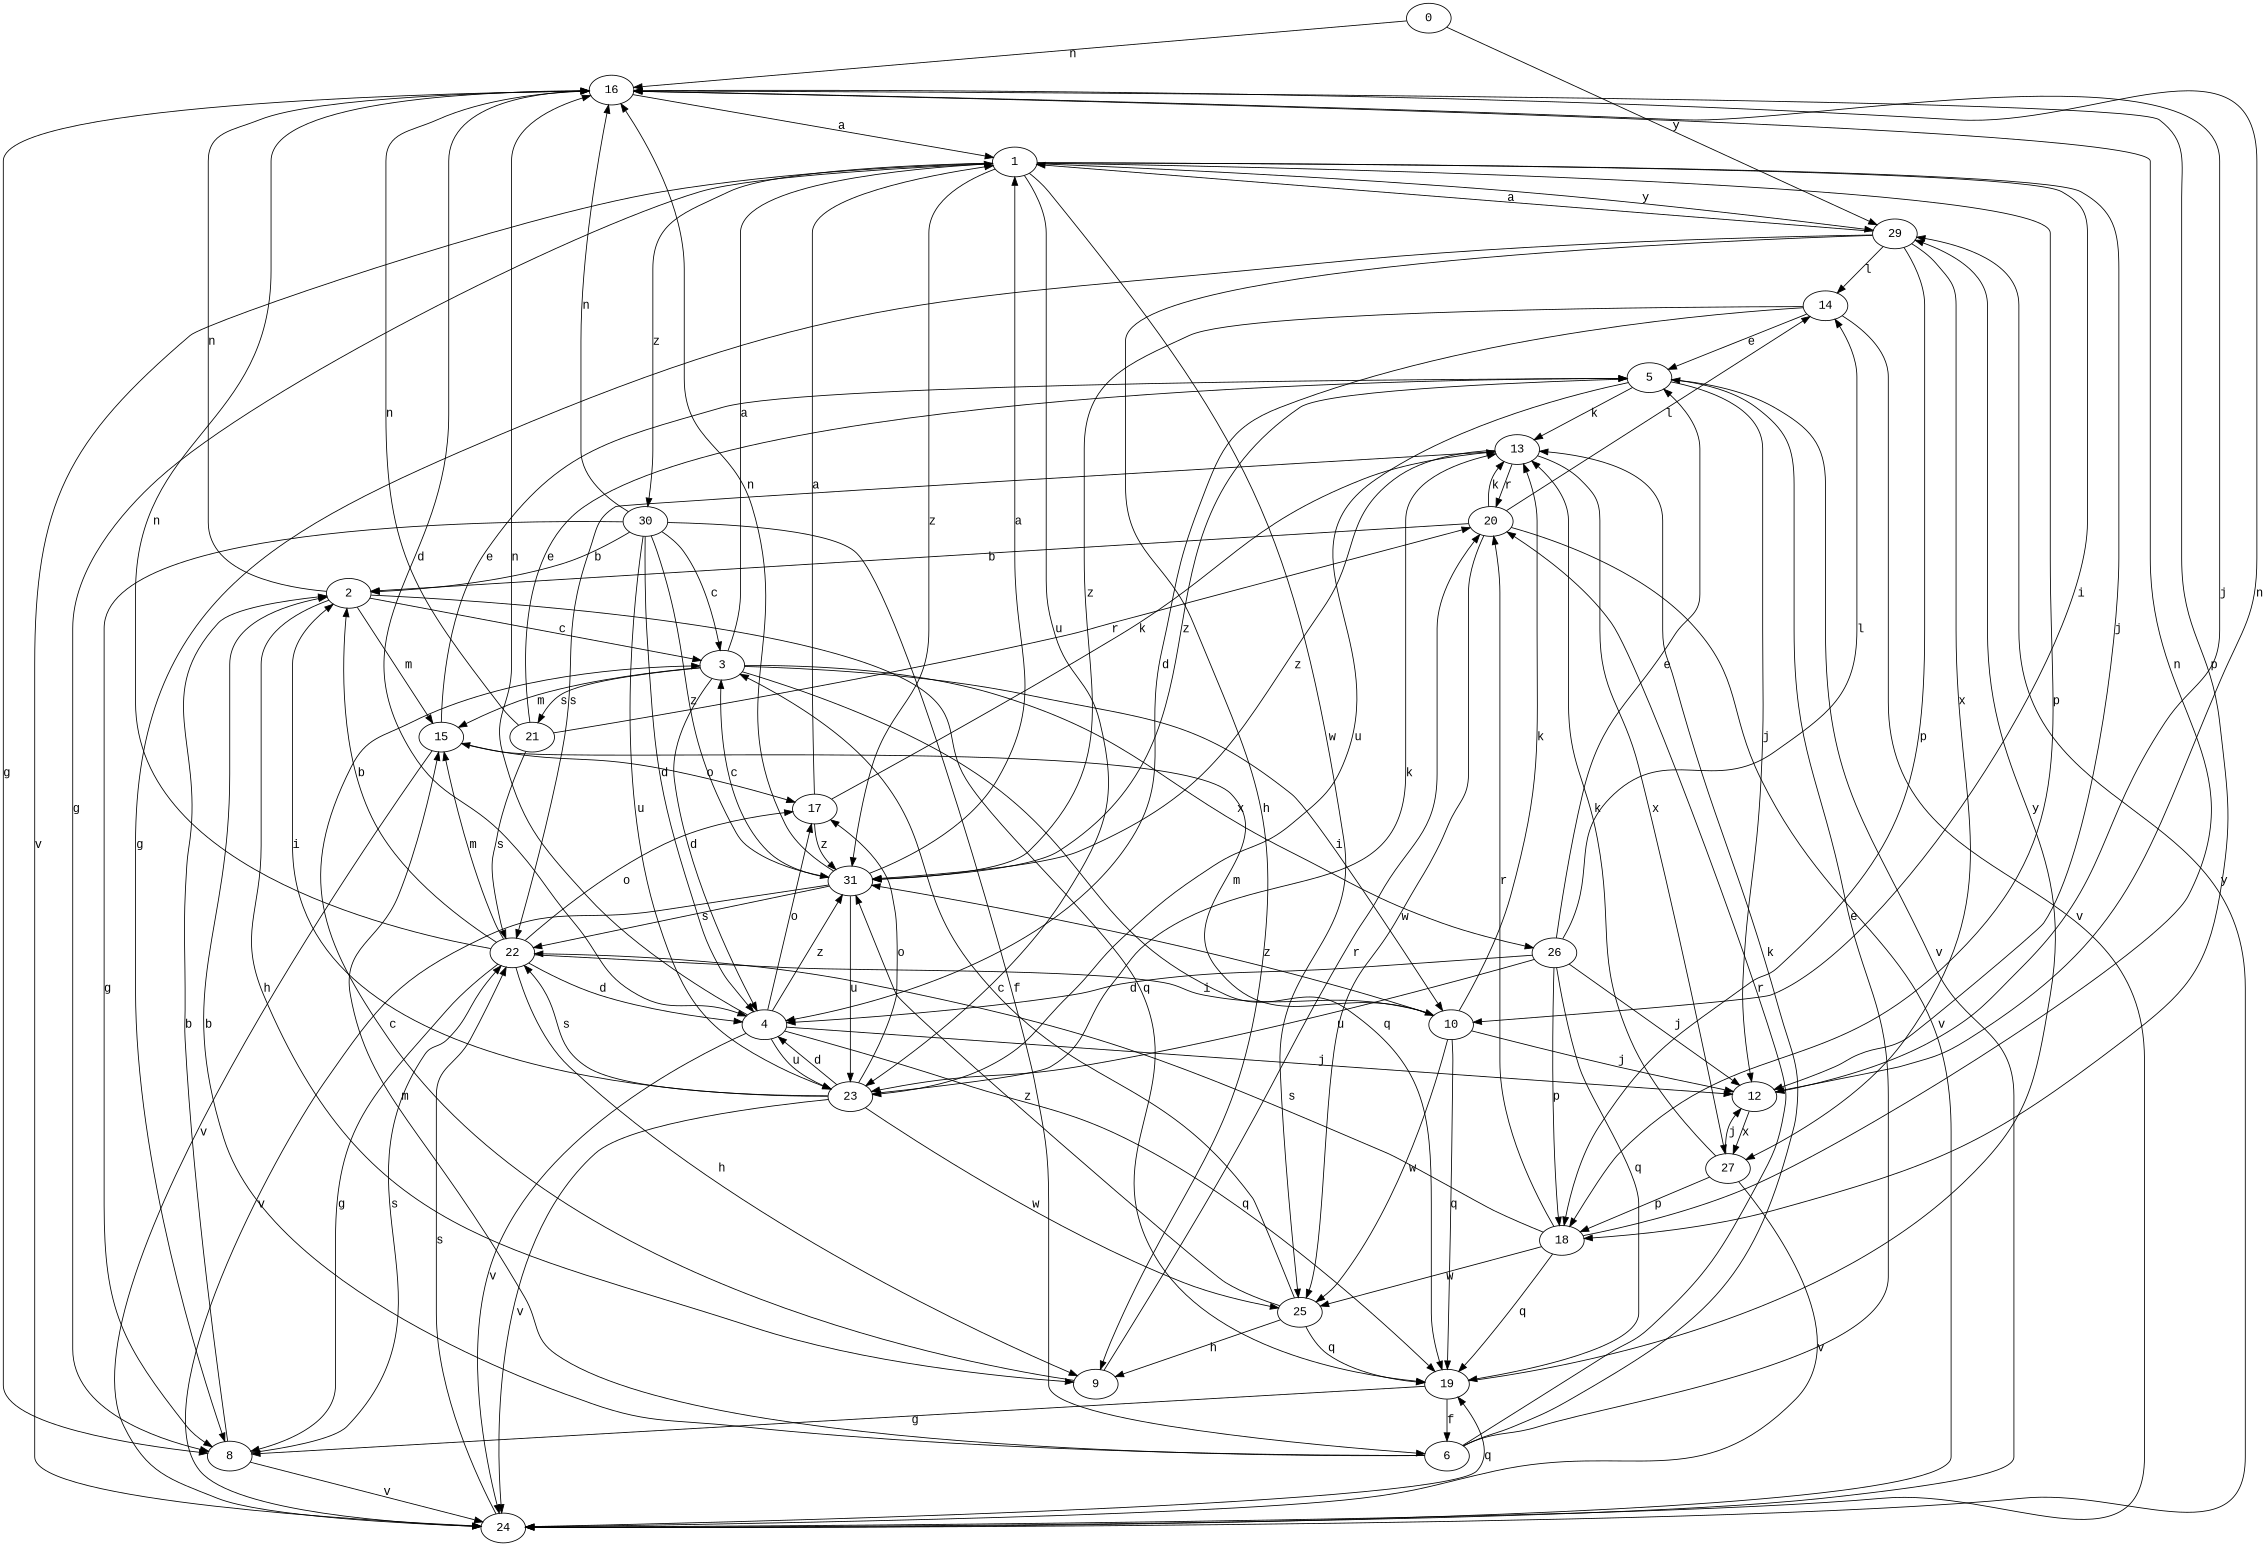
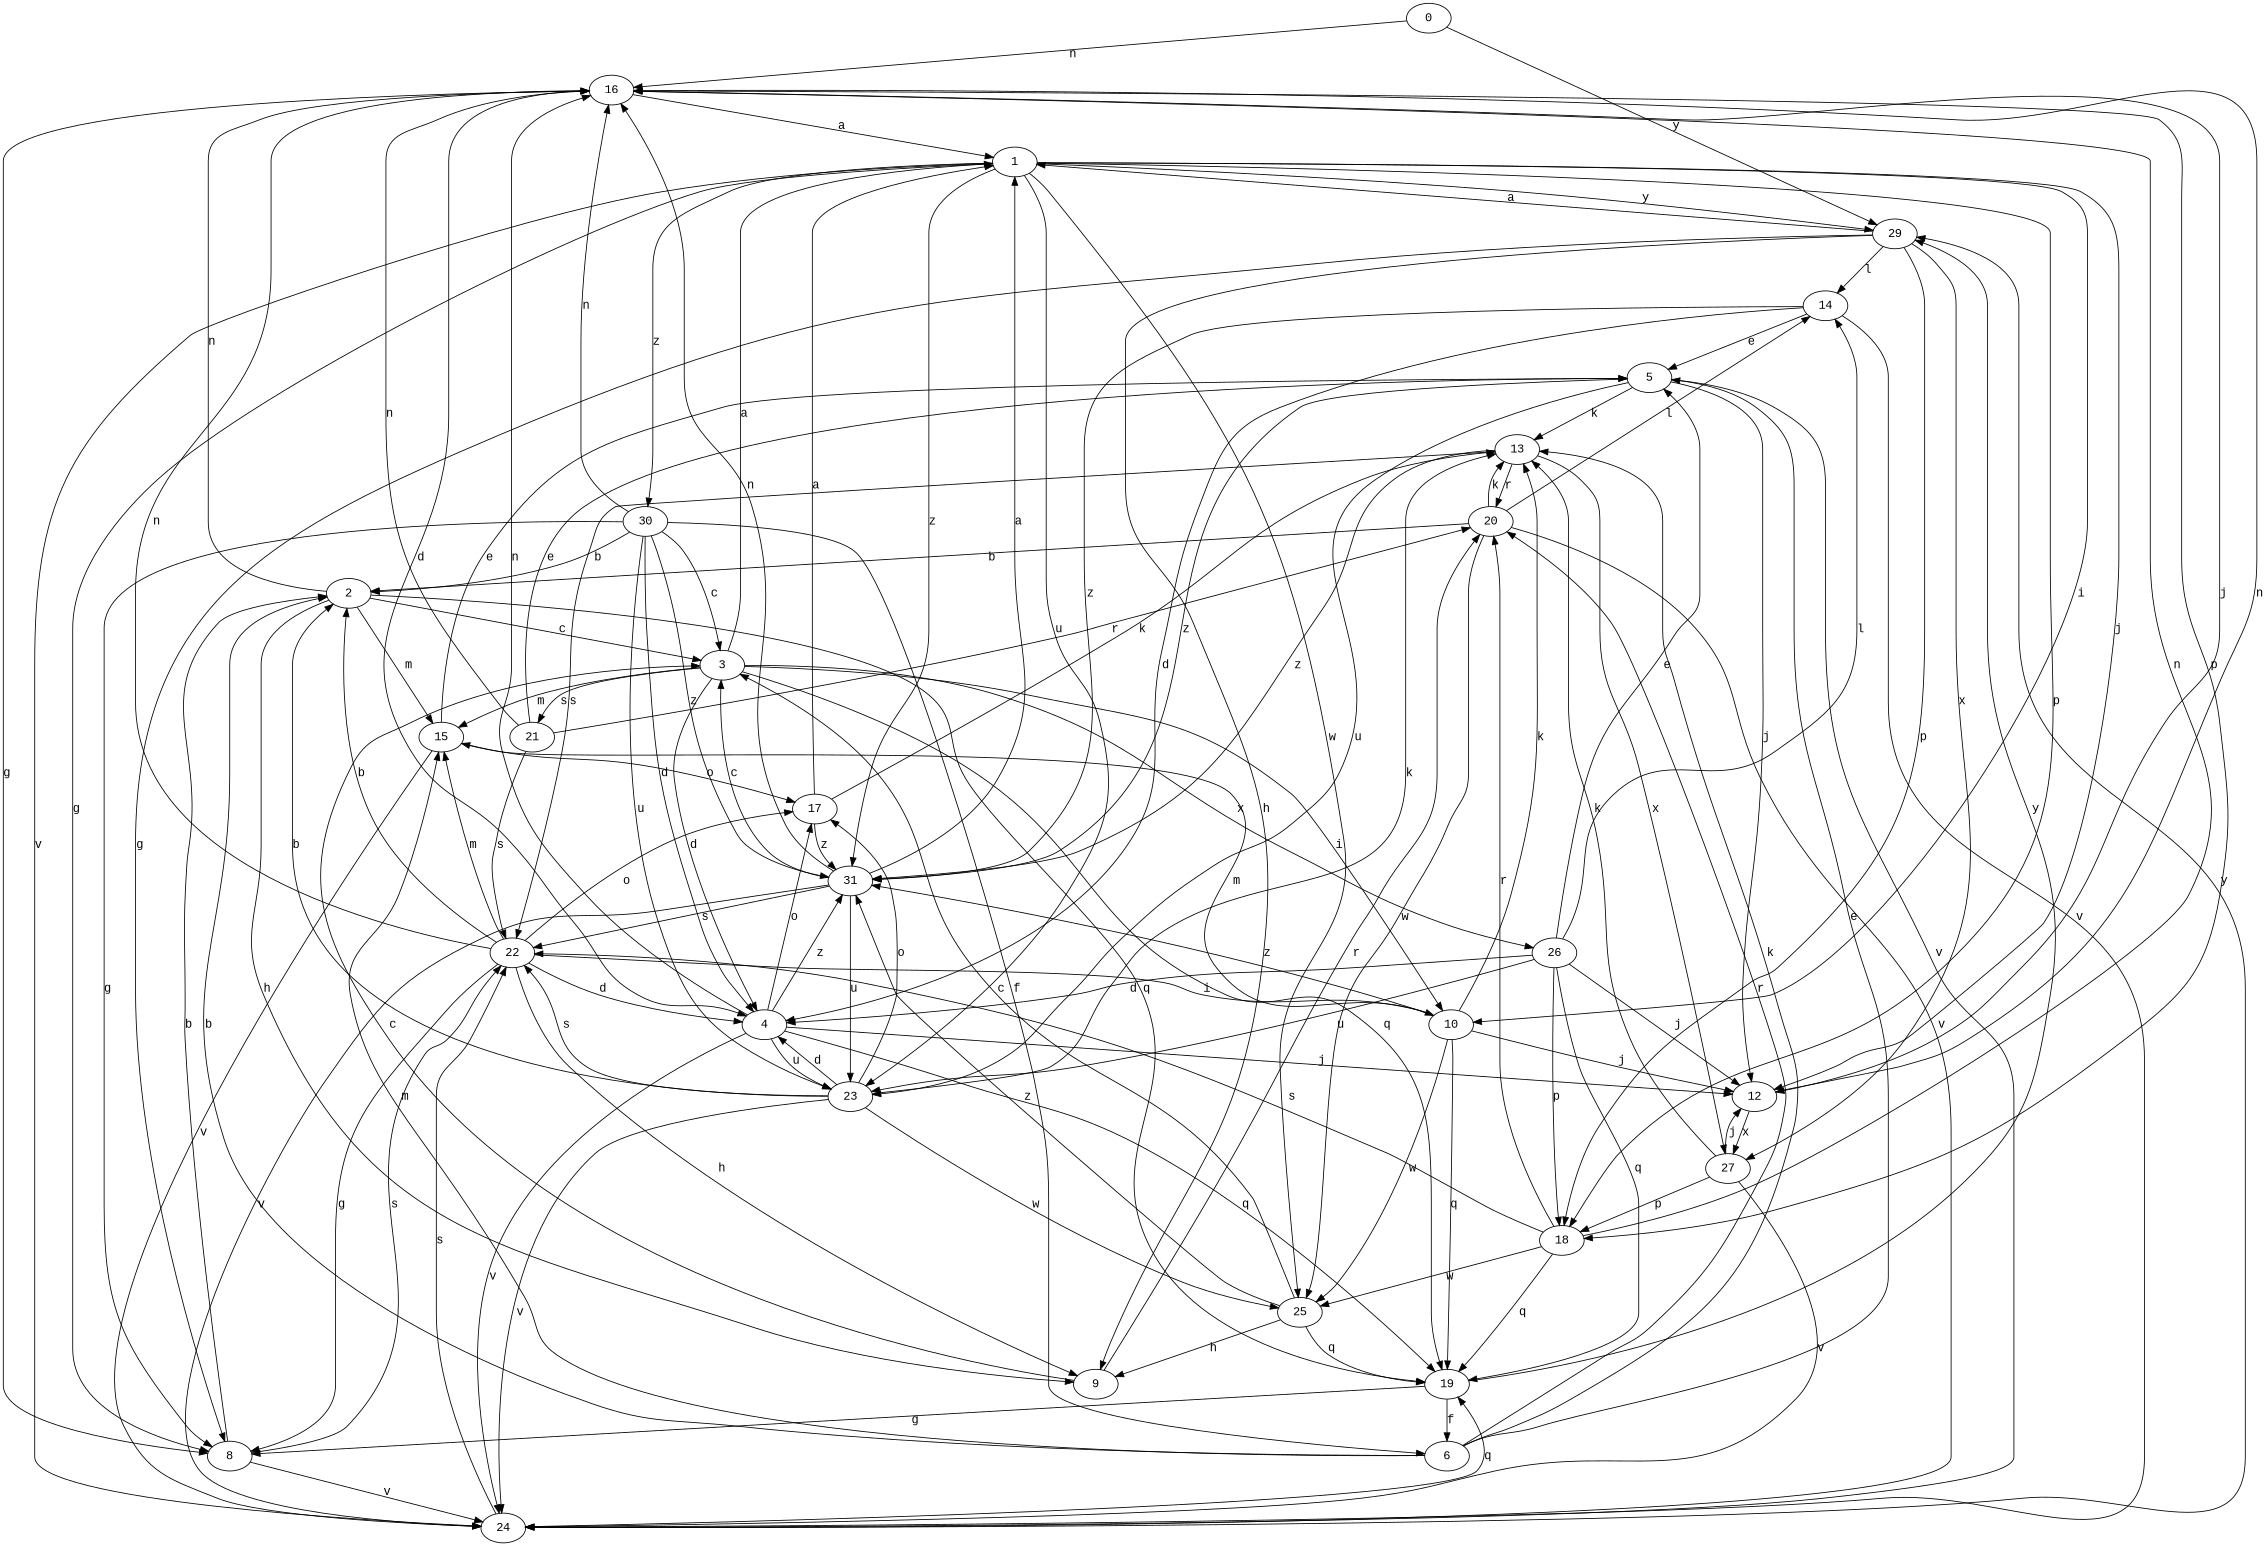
edge "23" -> "2": label "i" -> "b"
